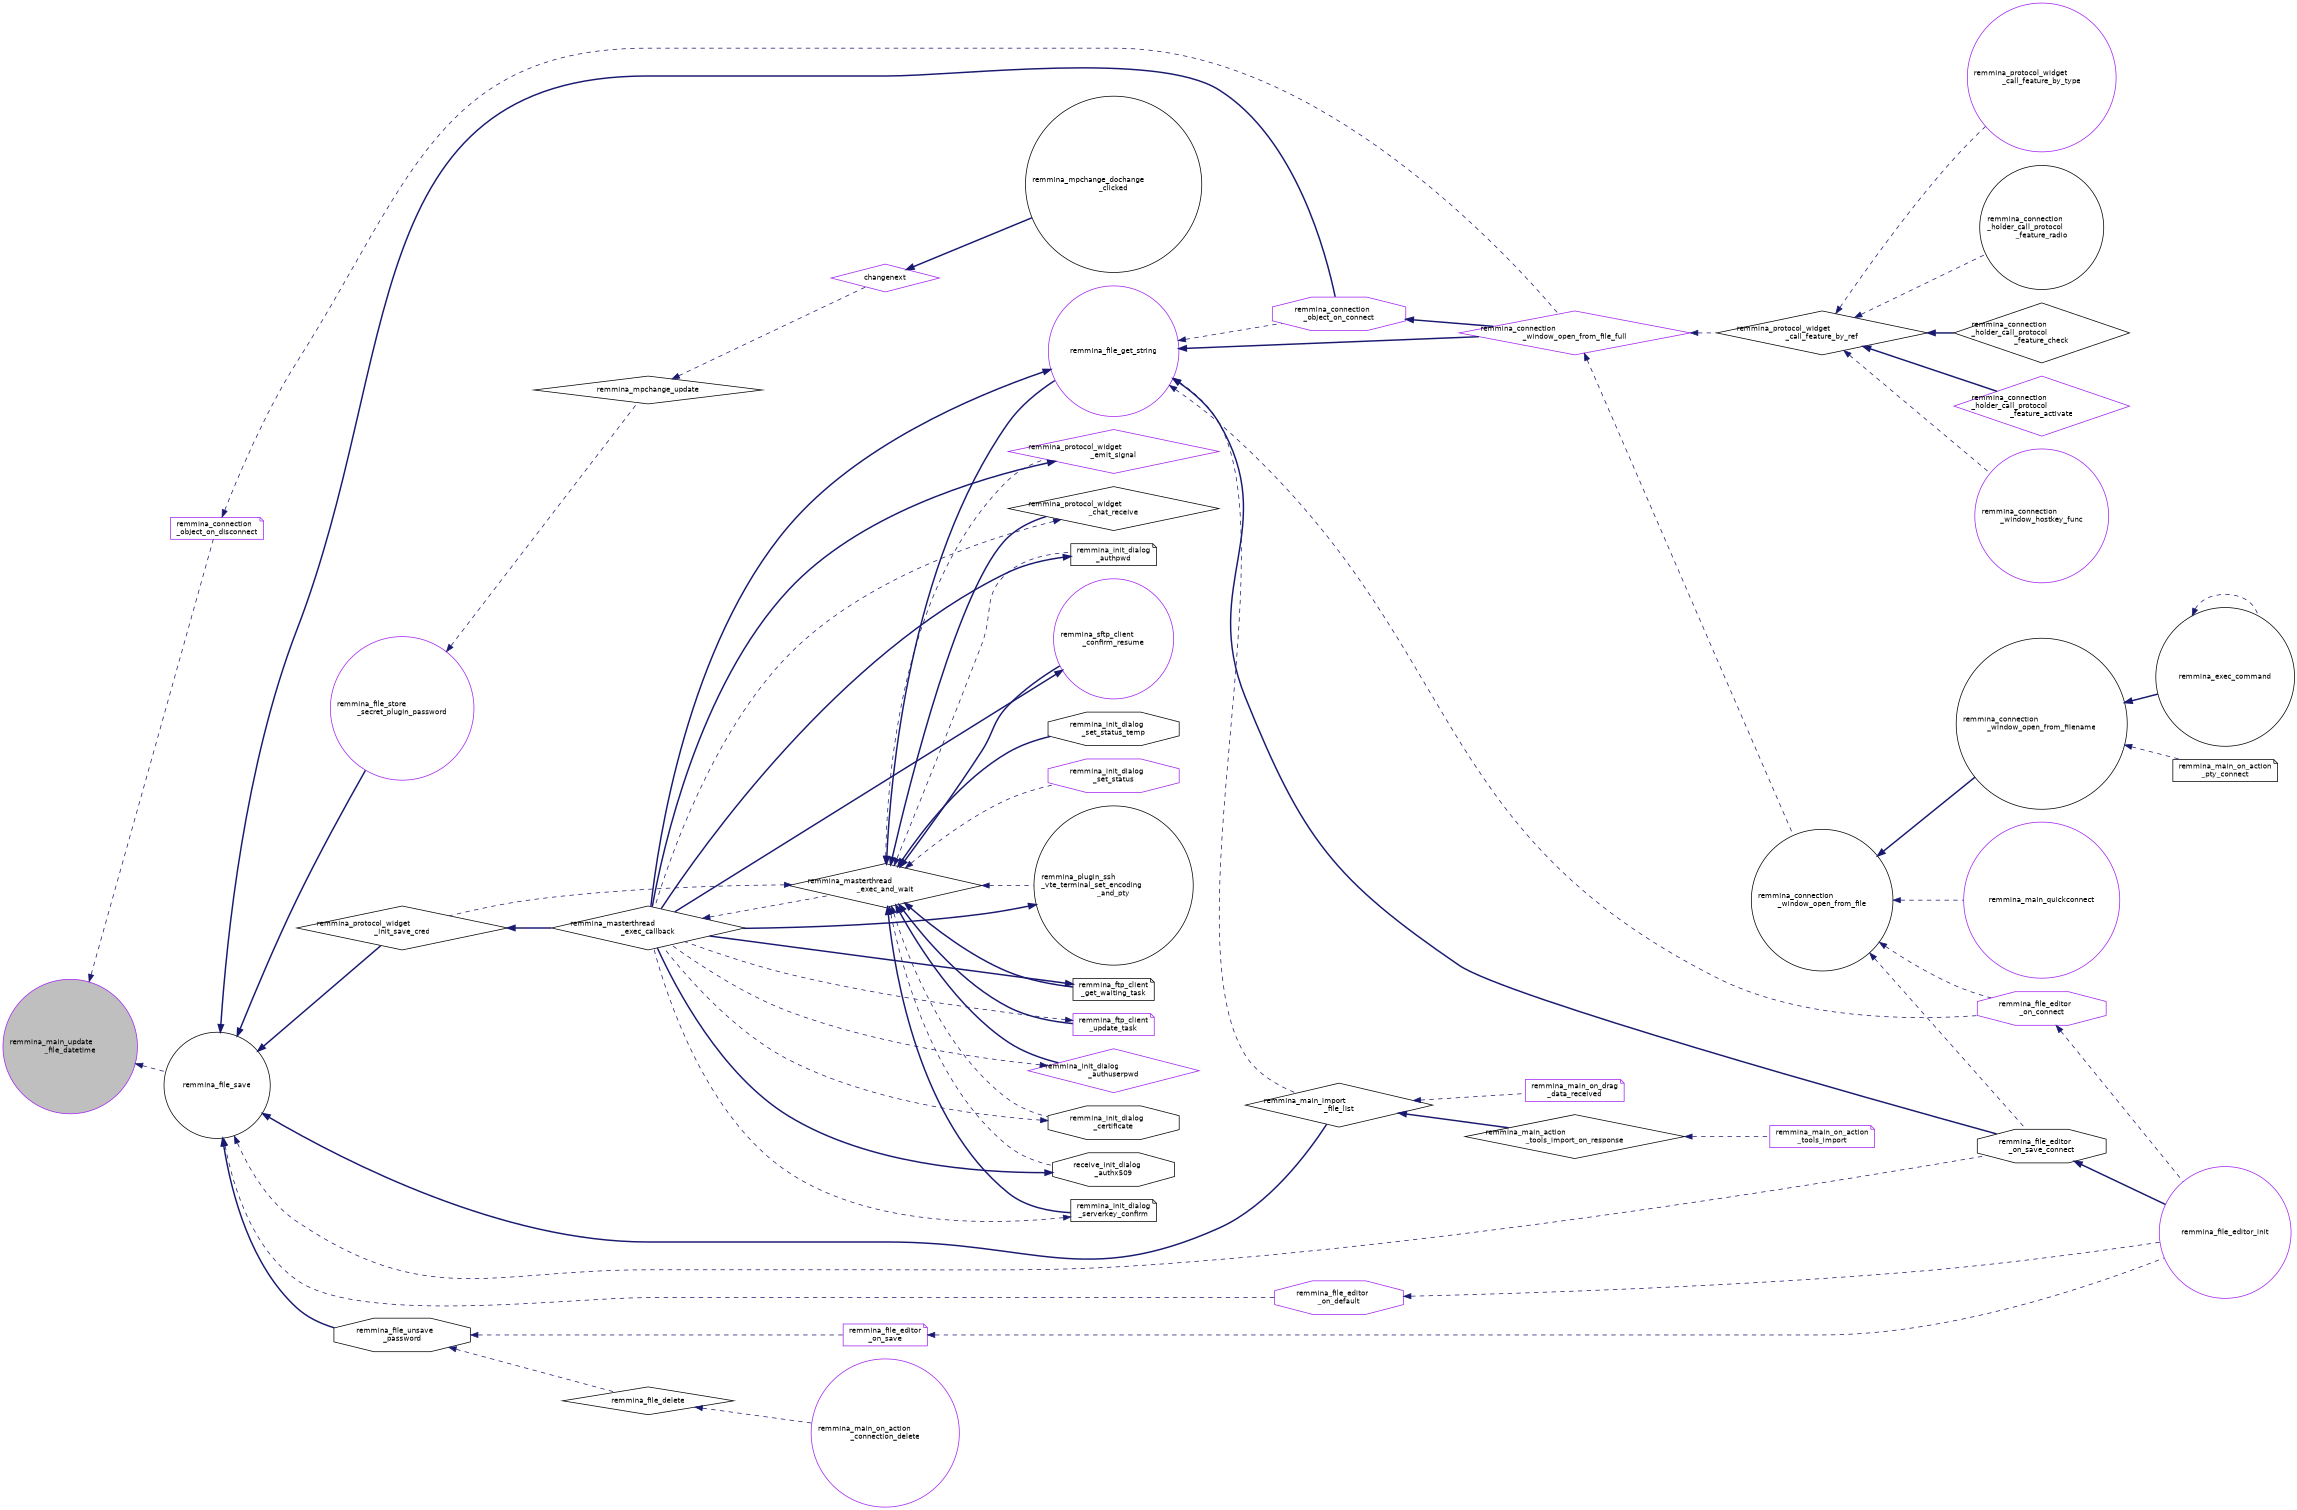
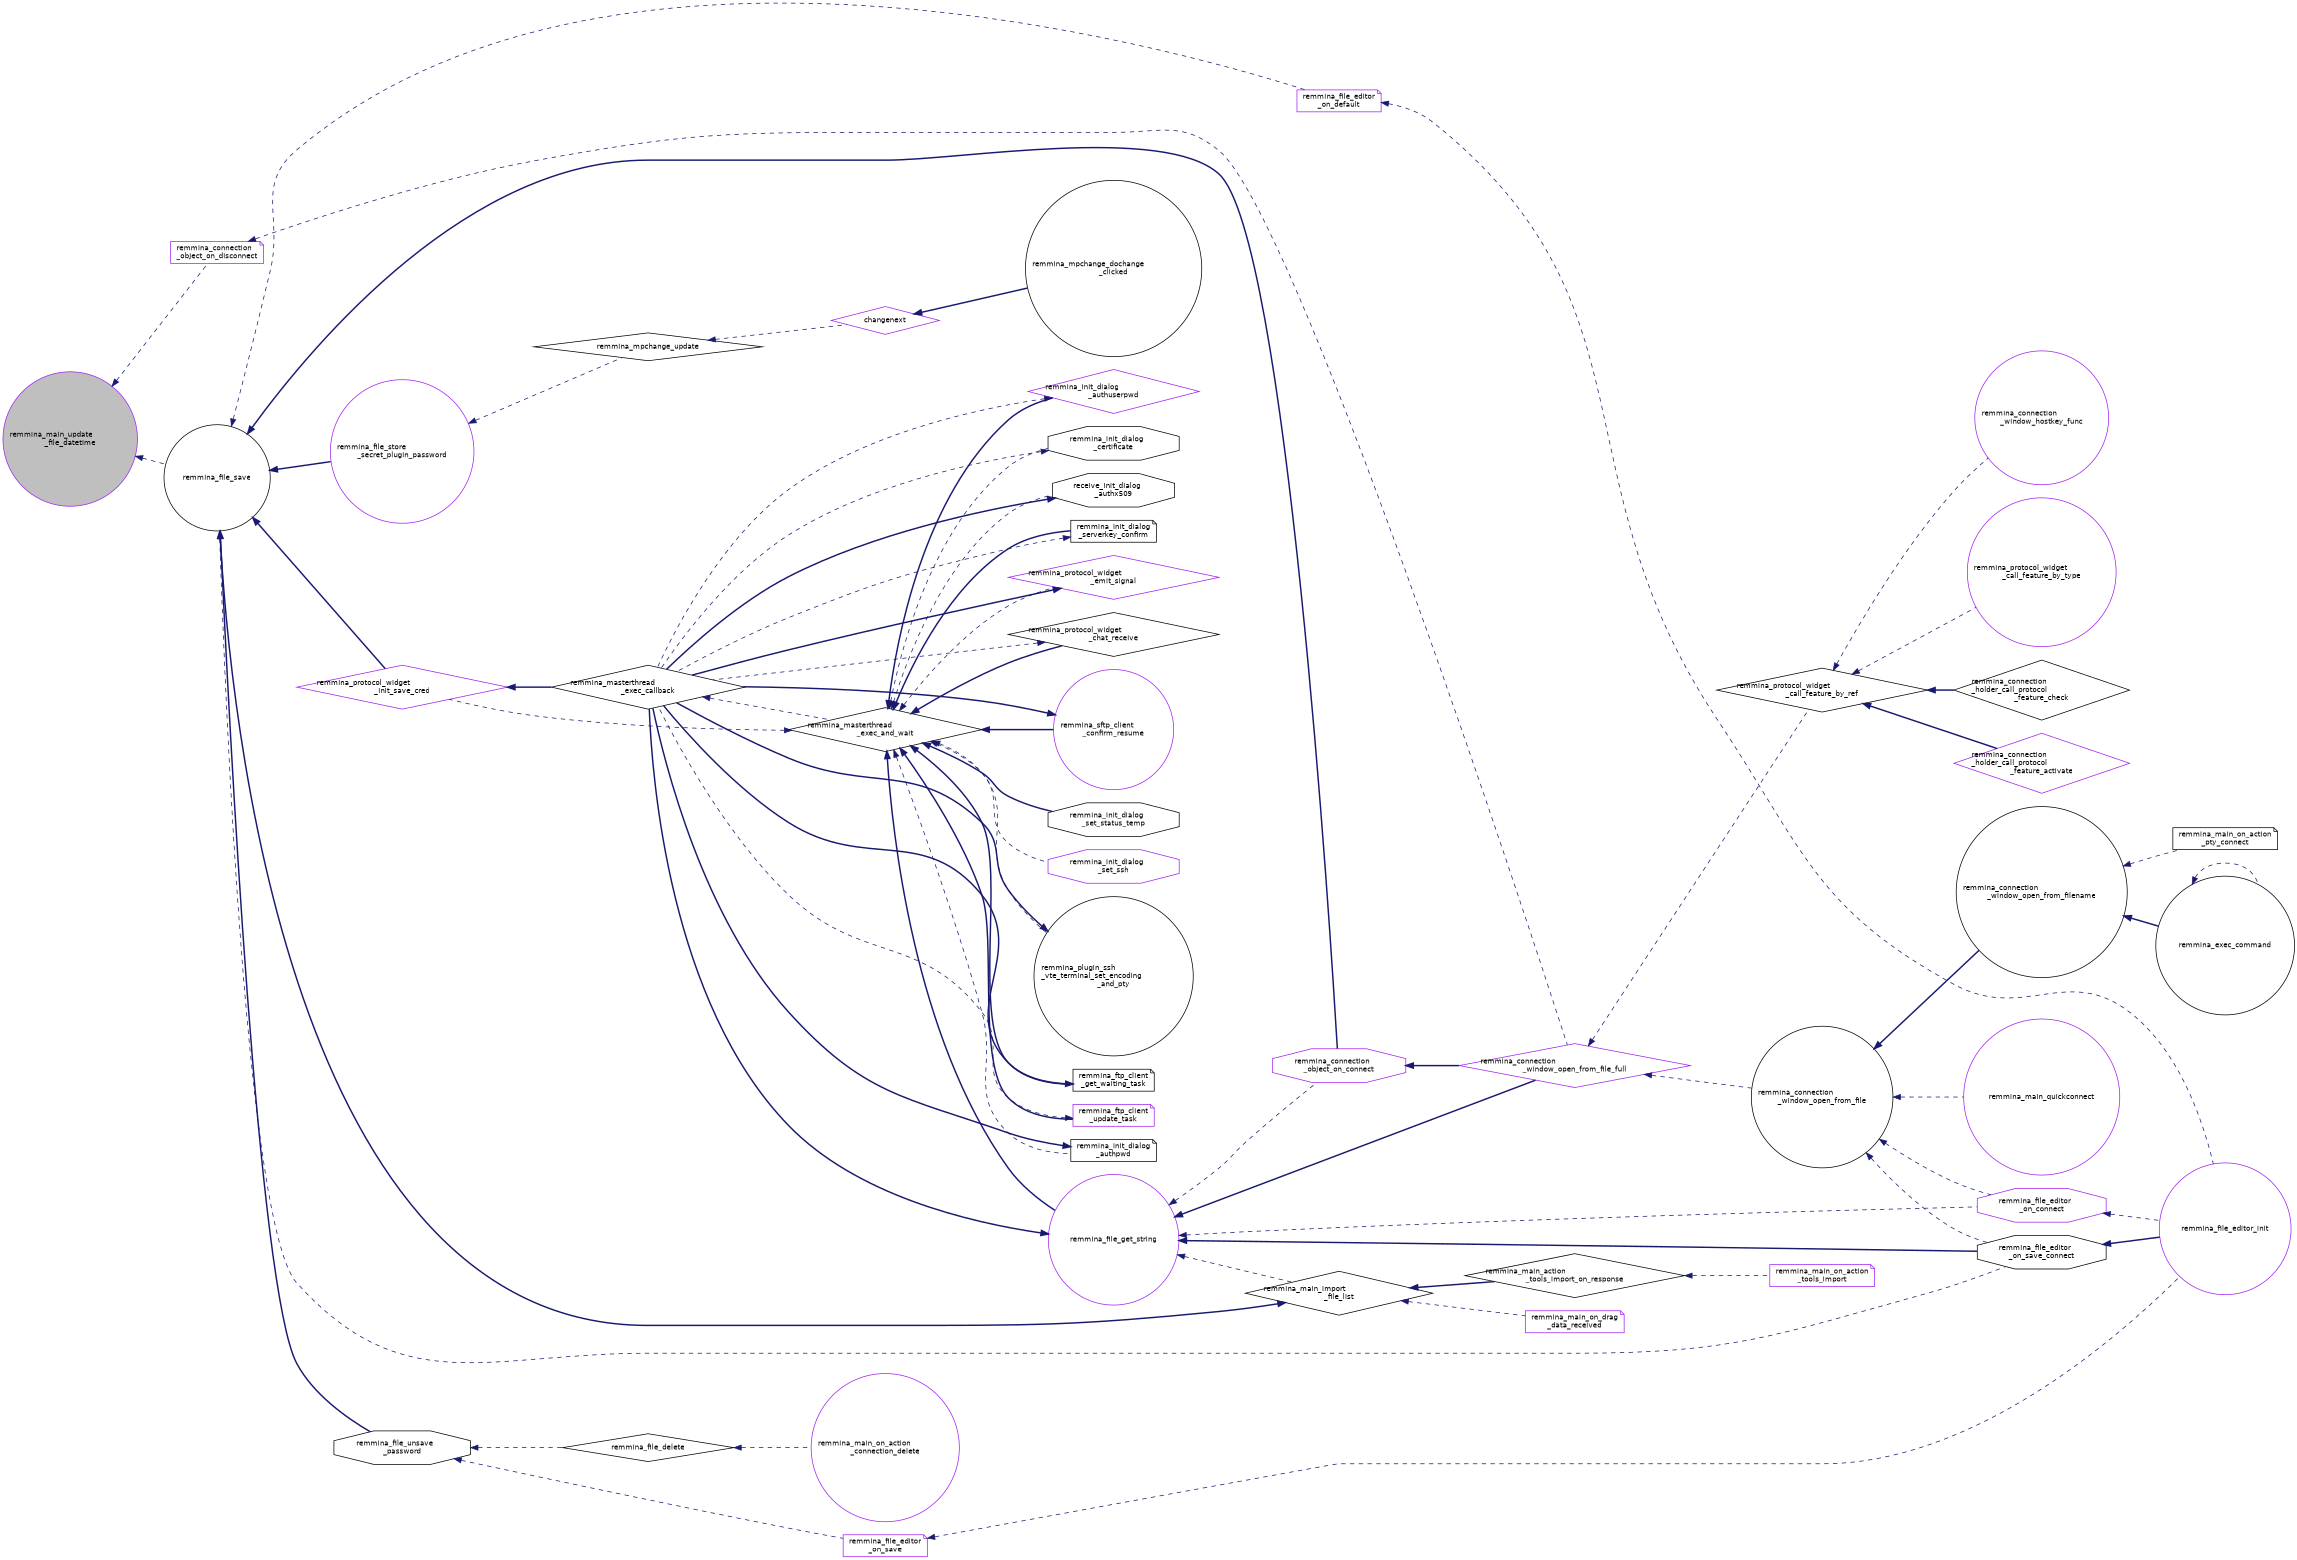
node "remmina_connection _holder_call_protocol _feature_radio": removed
node "remmina_init_dialog _set_status": label "remmina_init_dialog _set_status" -> "remmina_init_dialog _set_ssh"
node "remmina_protocol_widget _init_save_cred": color black -> purple
edge "remmina_main_import _file_list" -> "remmina_file_save": reversed
node "remmina_file_editor _on_default": shape octagon -> note
